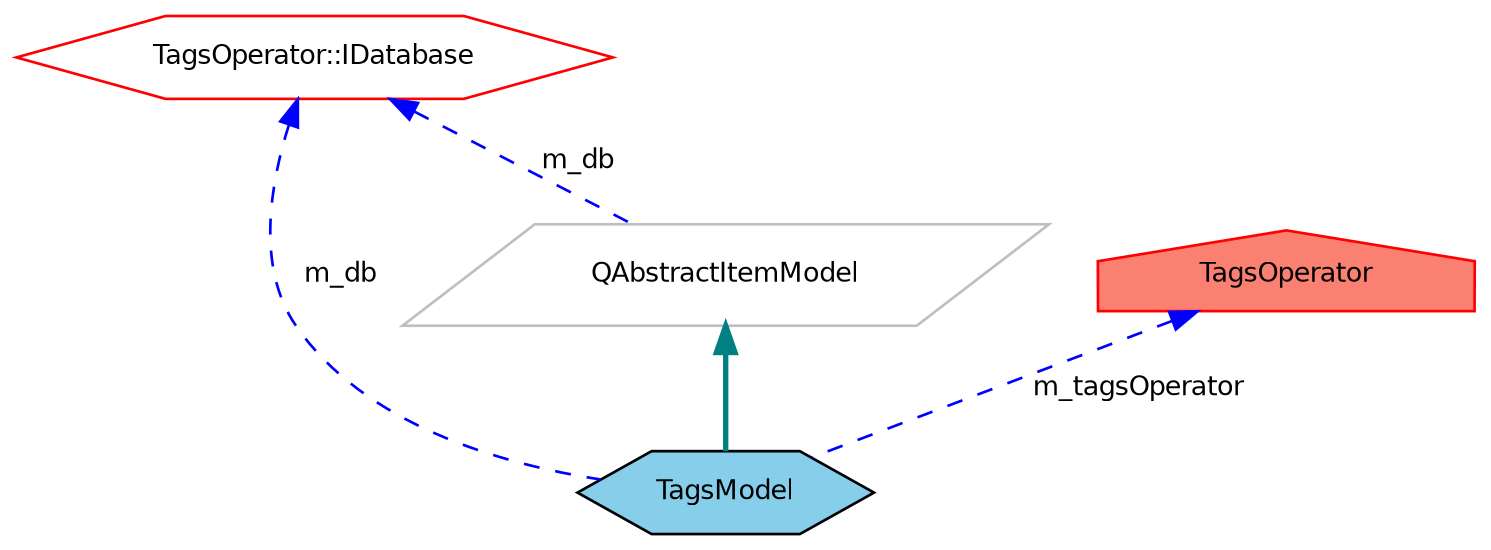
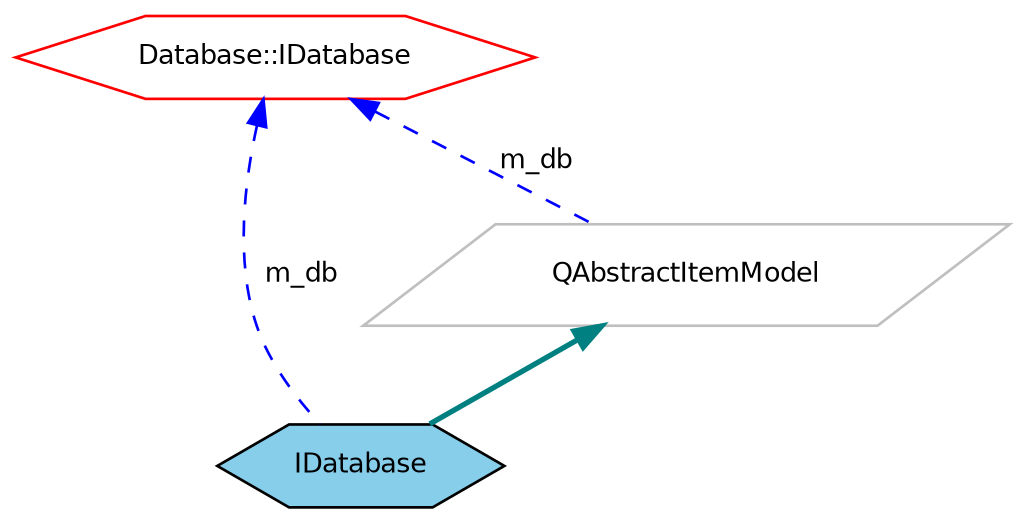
node "TagsOperator::IDatabase": label "TagsOperator::IDatabase" -> "Database::IDatabase"
node "TagsOperator": removed
node "TagsModel": label "TagsModel" -> "IDatabase"
